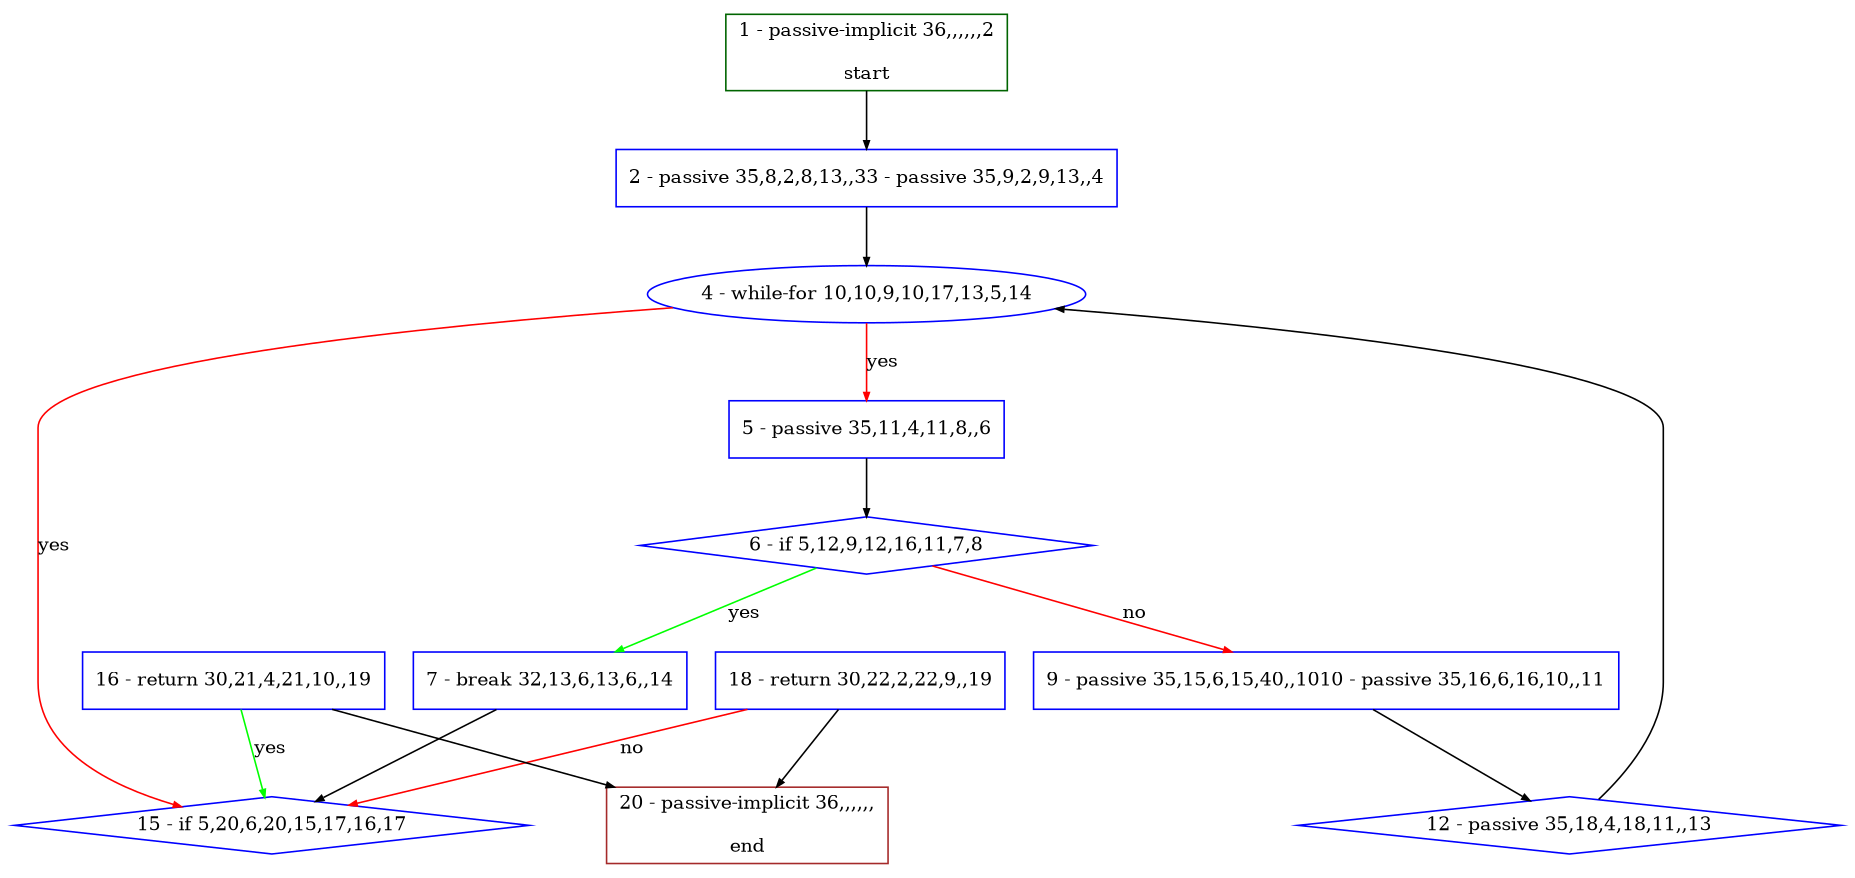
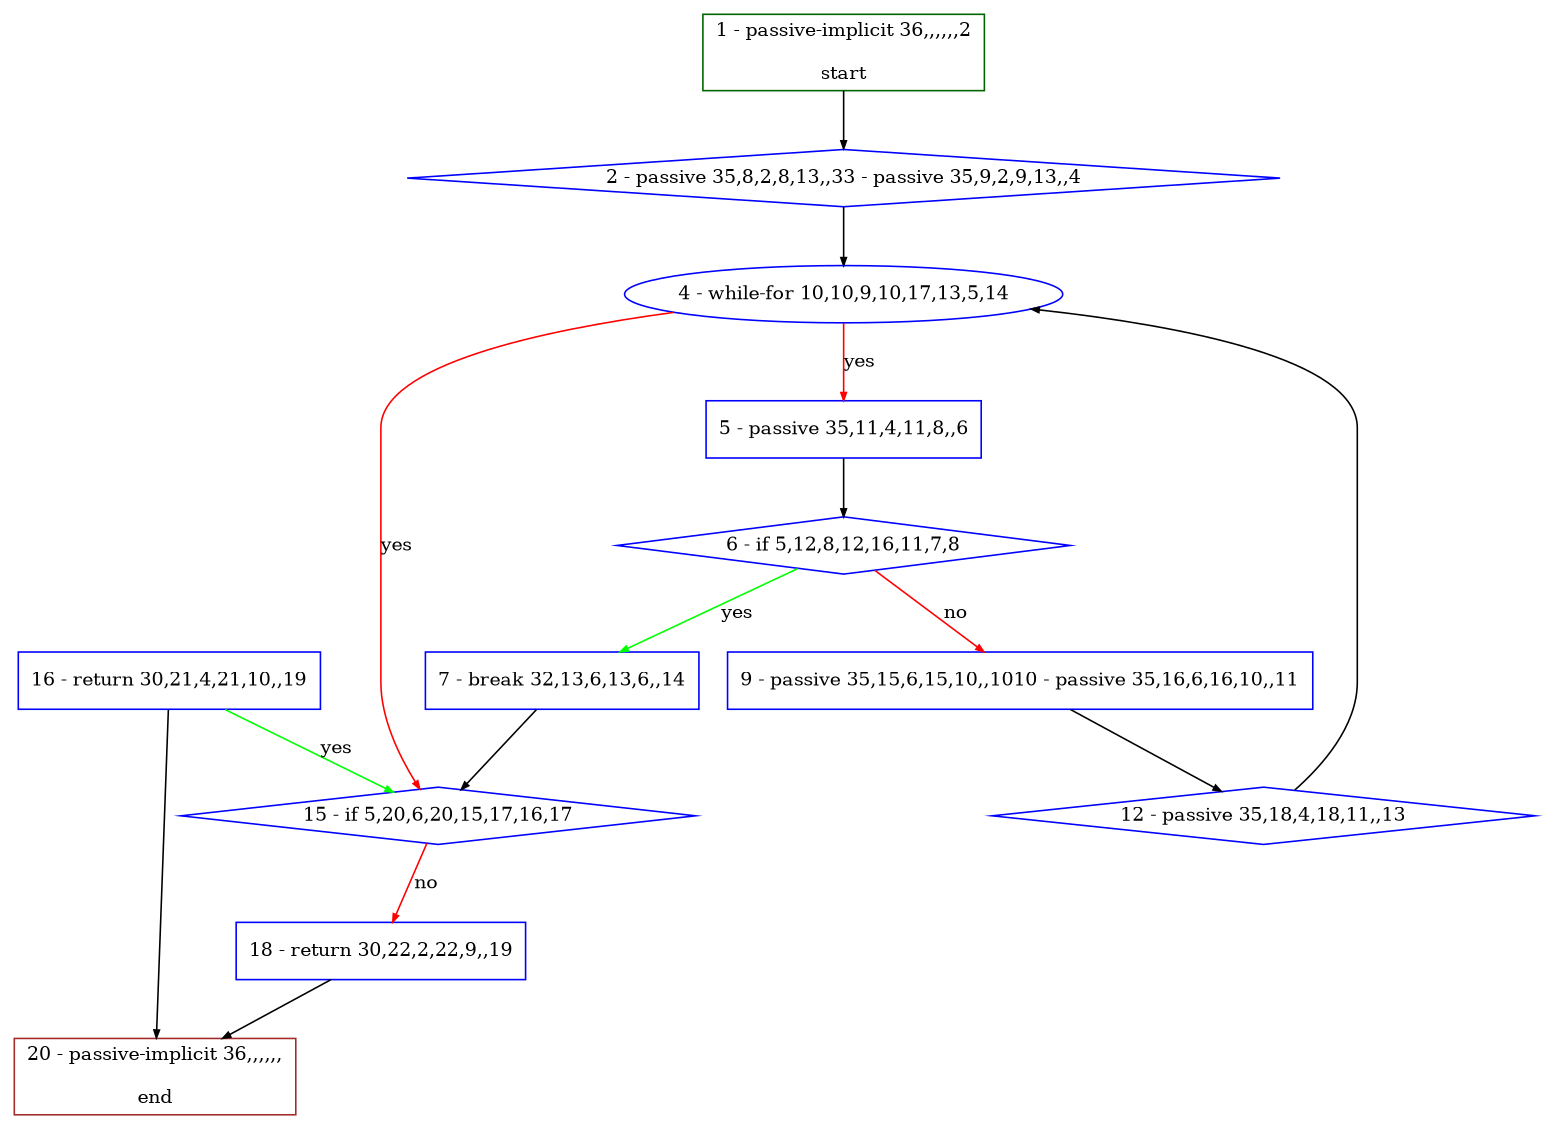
node "2 - passive 35,8,2,8,13,,33 - passive 35,9,2,9,13,,4": shape box -> diamond
node "6 - if 5,12,9,12,16,11,7,8": label "6 - if 5,12,9,12,16,11,7,8" -> "6 - if 5,12,8,12,16,11,7,8"
node "9 - passive 35,15,6,15,40,,1010 - passive 35,16,6,16,10,,11": label "9 - passive 35,15,6,15,40,,1010 - passive 35,16,6,16,10,,11" -> "9 - passive 35,15,6,15,10,,1010 - passive 35,16,6,16,10,,11"
edge "18 - return 30,22,2,22,9,,19" -> "15 - if 5,20,6,20,15,17,16,17": reversed
